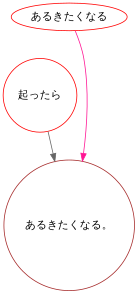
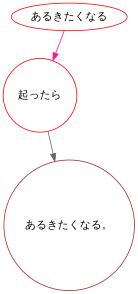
edge "あるきたくなる" -> "あるきたくなる。": now "あるきたくなる" -> "起ったら"
